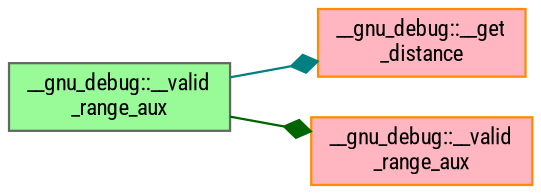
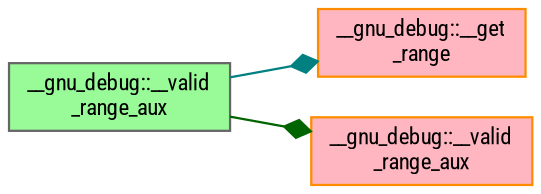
node "__gnu_debug::__get _distance": label "__gnu_debug::__get _distance" -> "__gnu_debug::__get _range"
